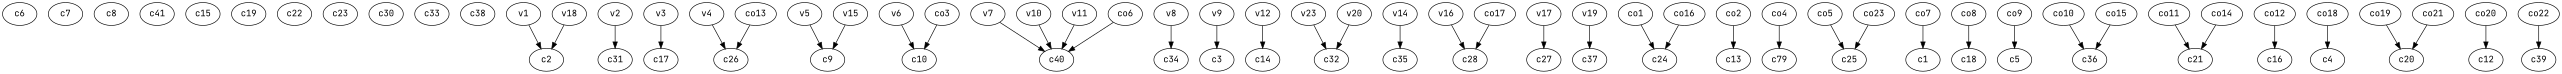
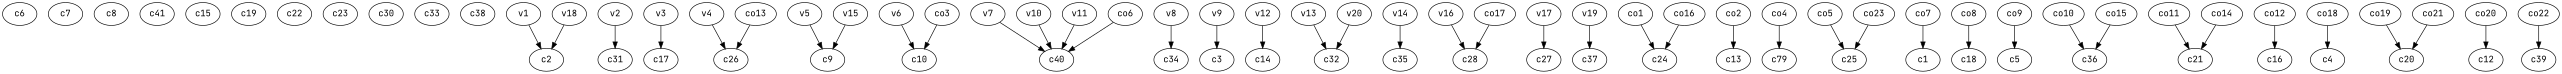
node "v23": label "v23" -> "v13"
